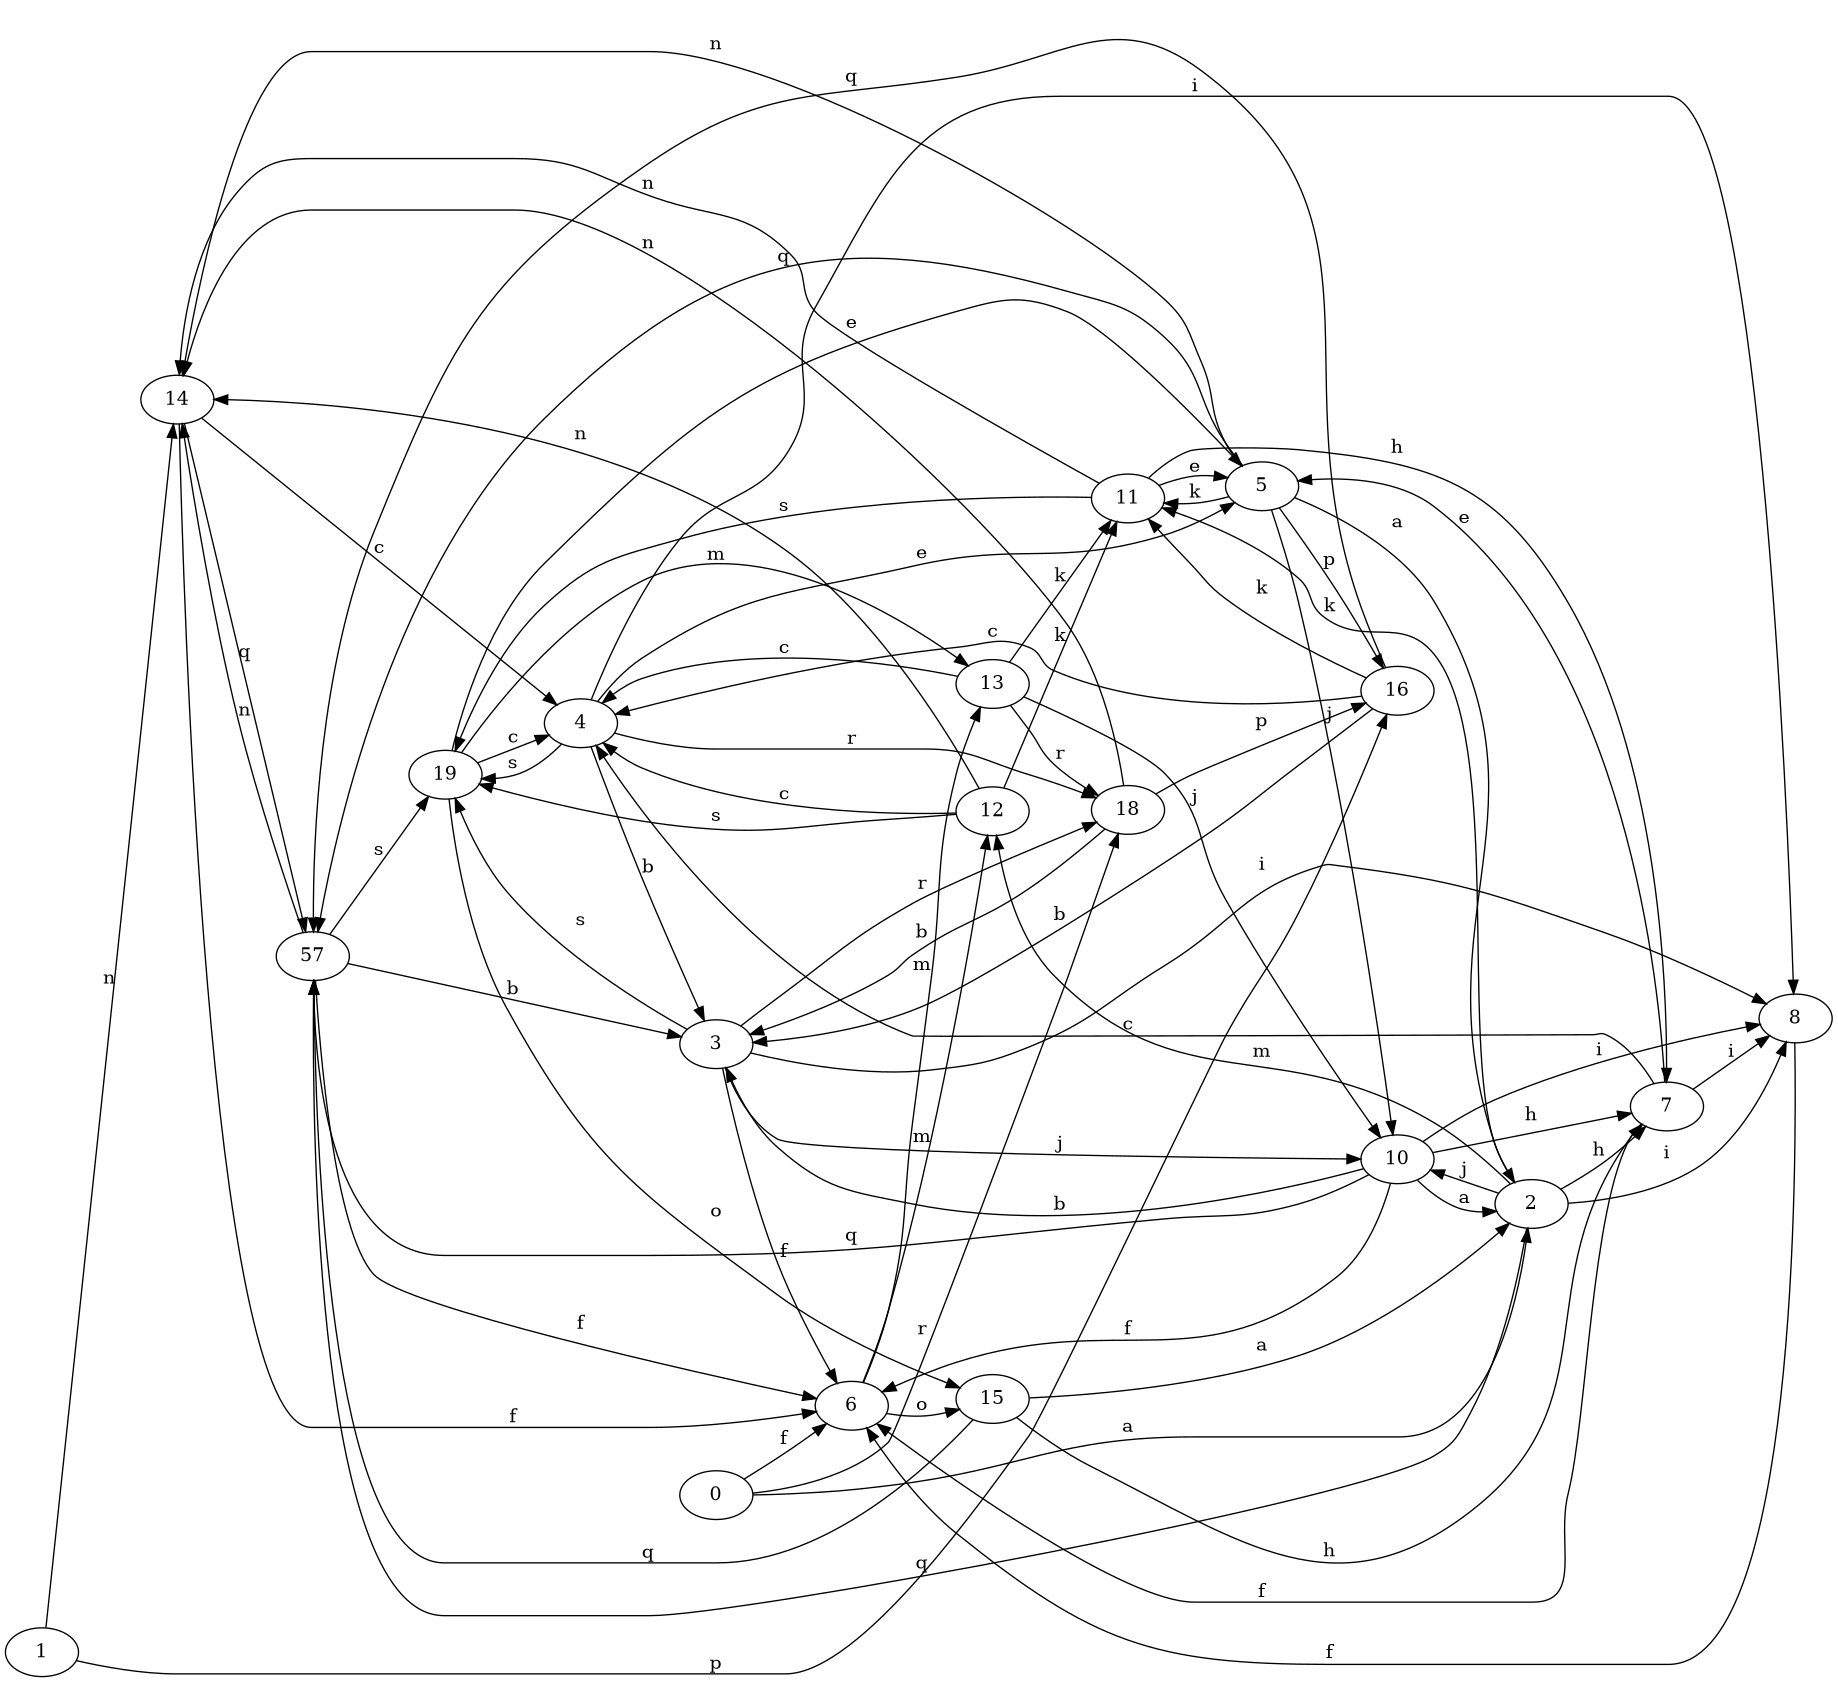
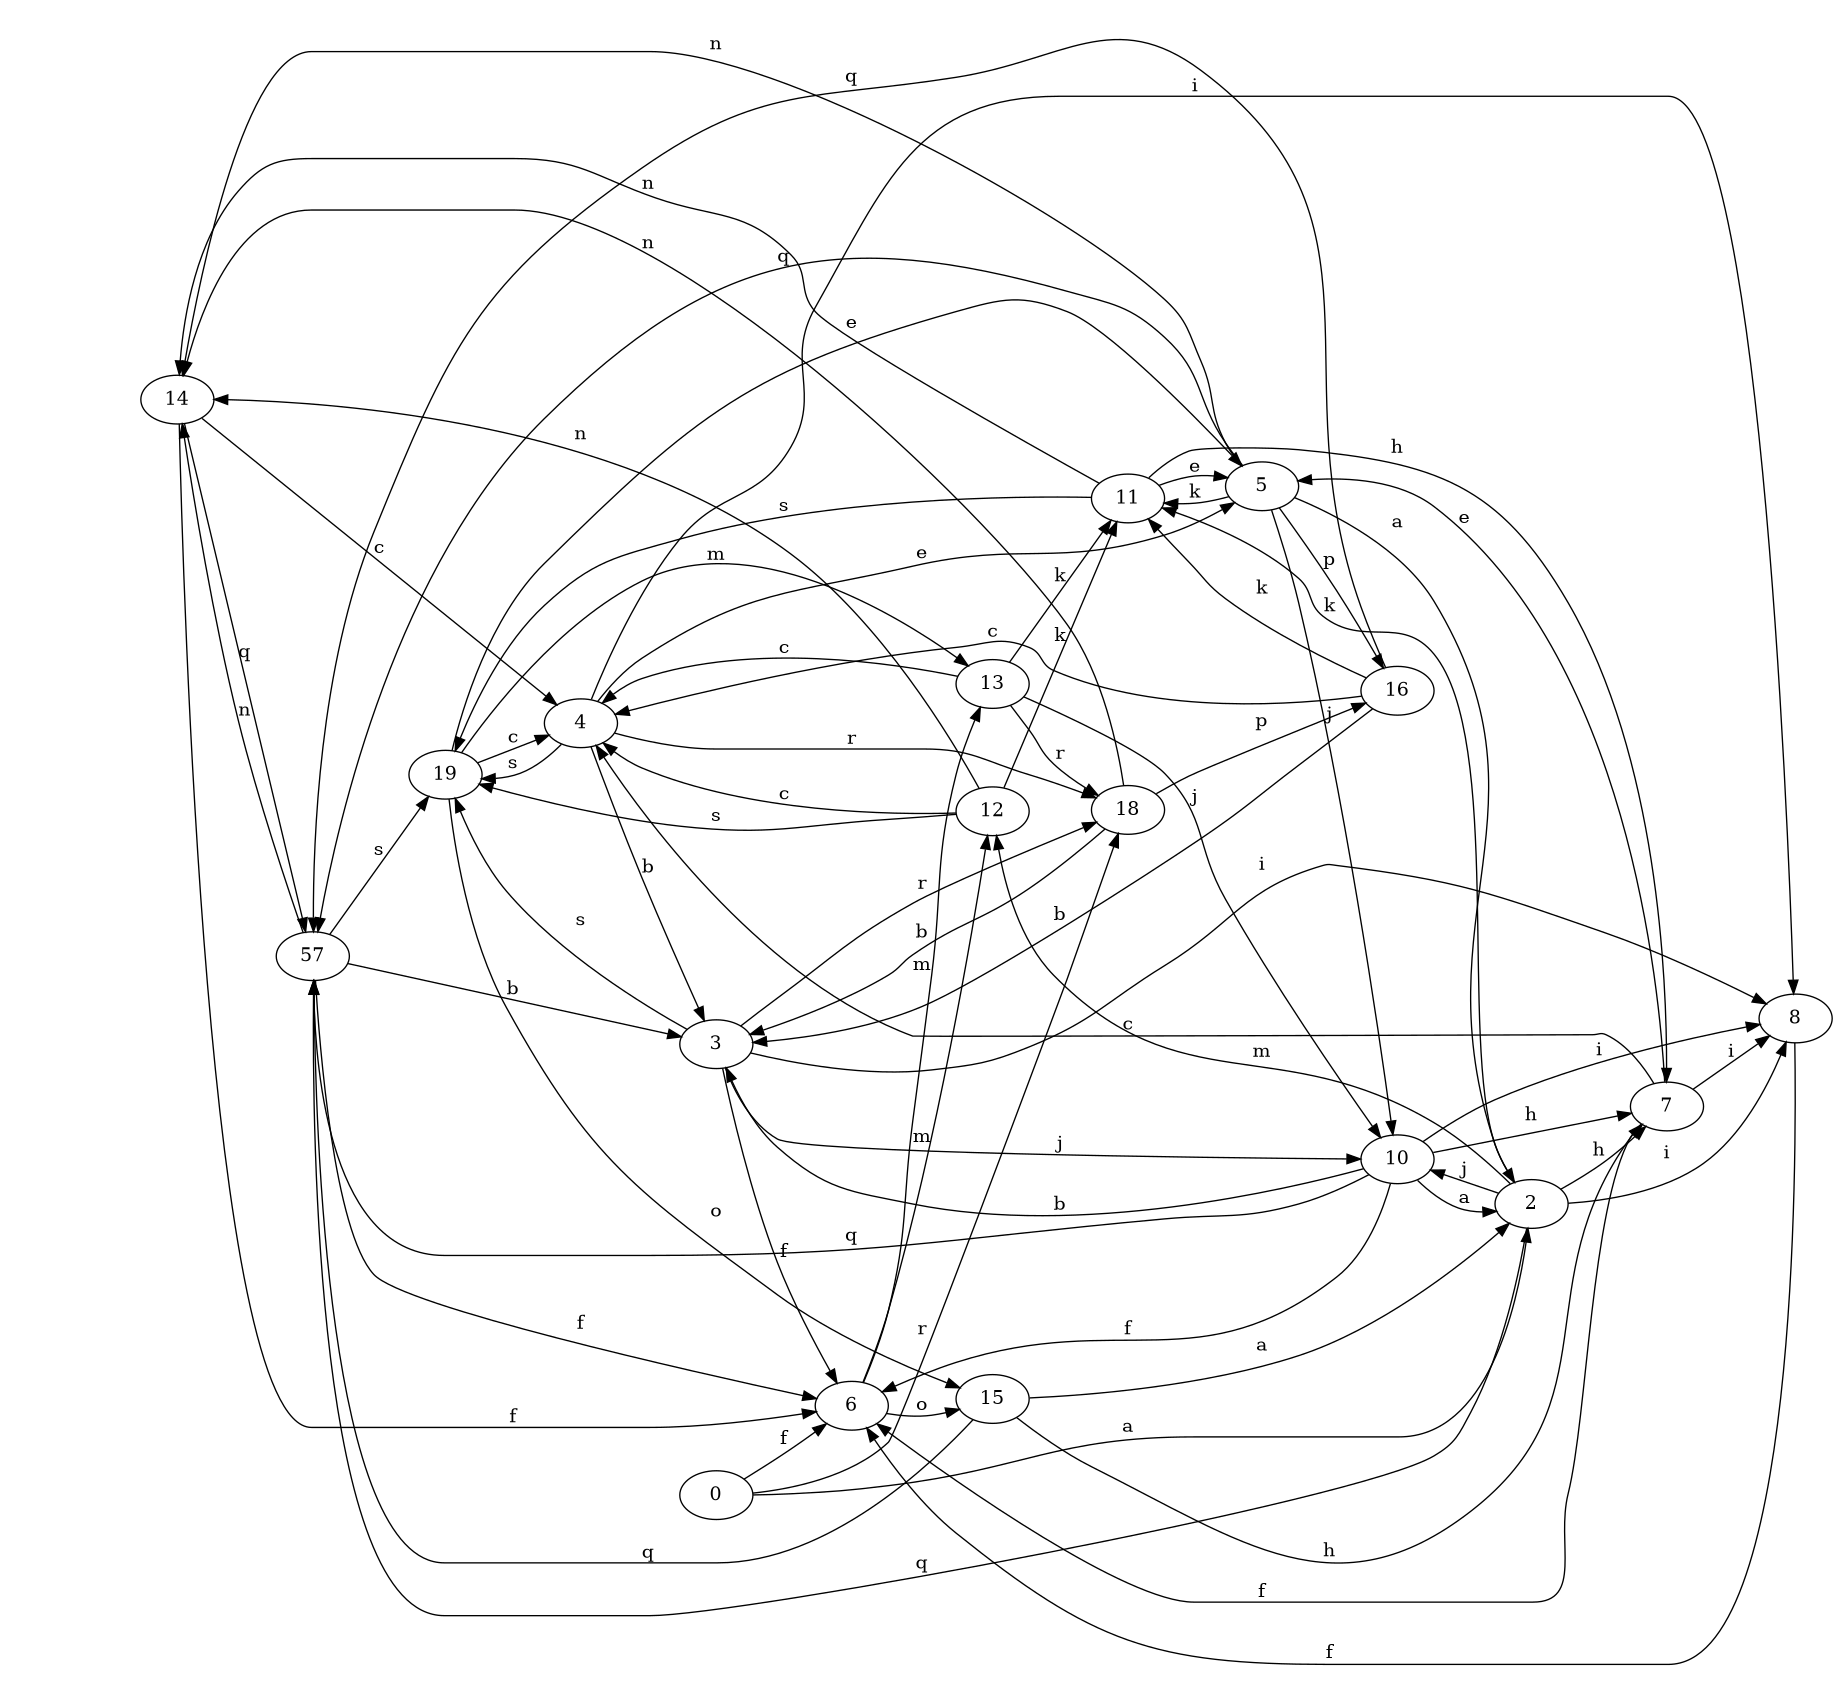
node "1": removed
